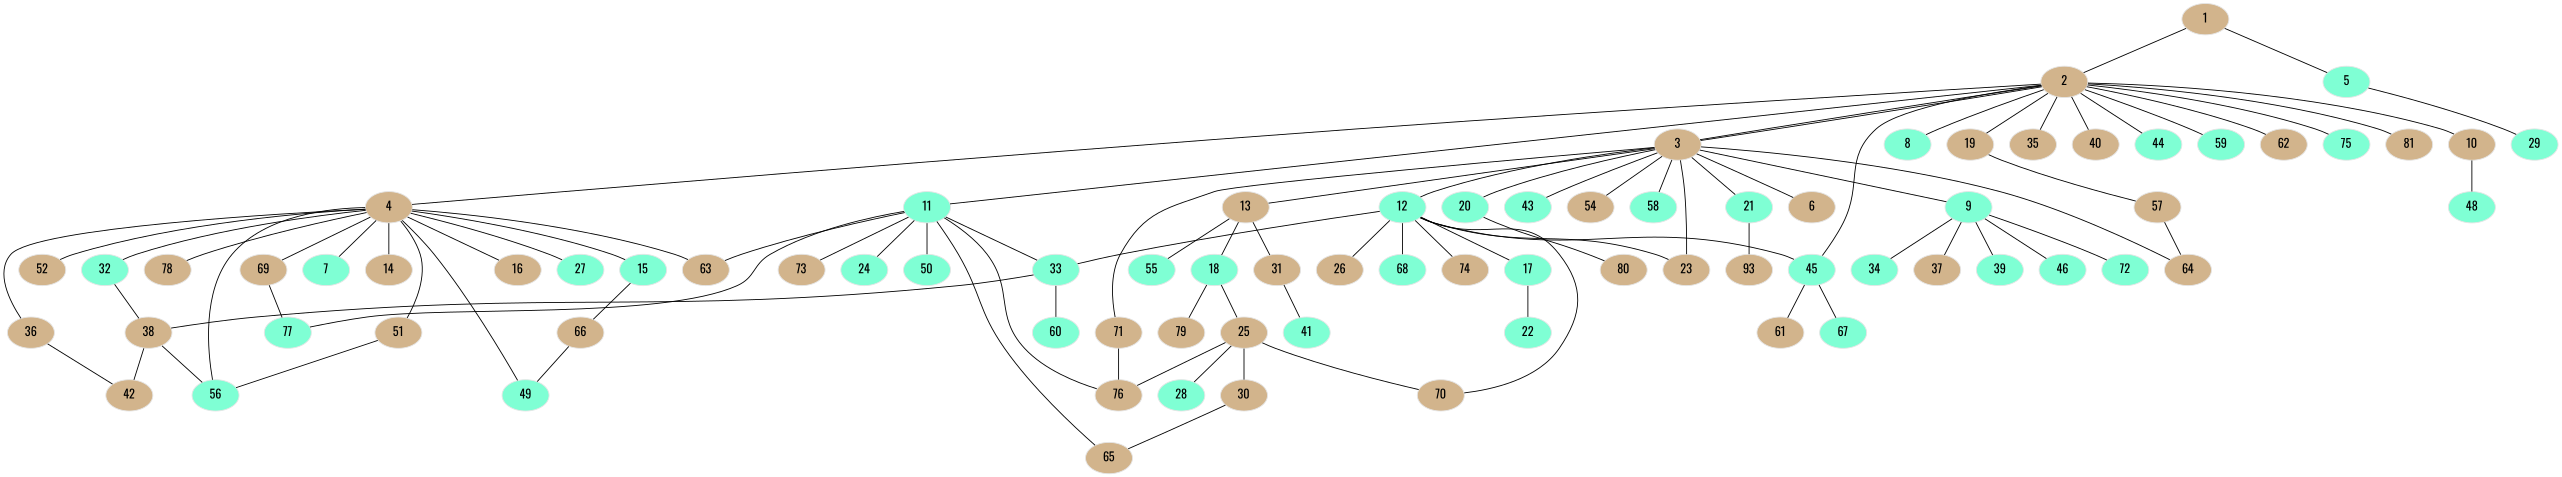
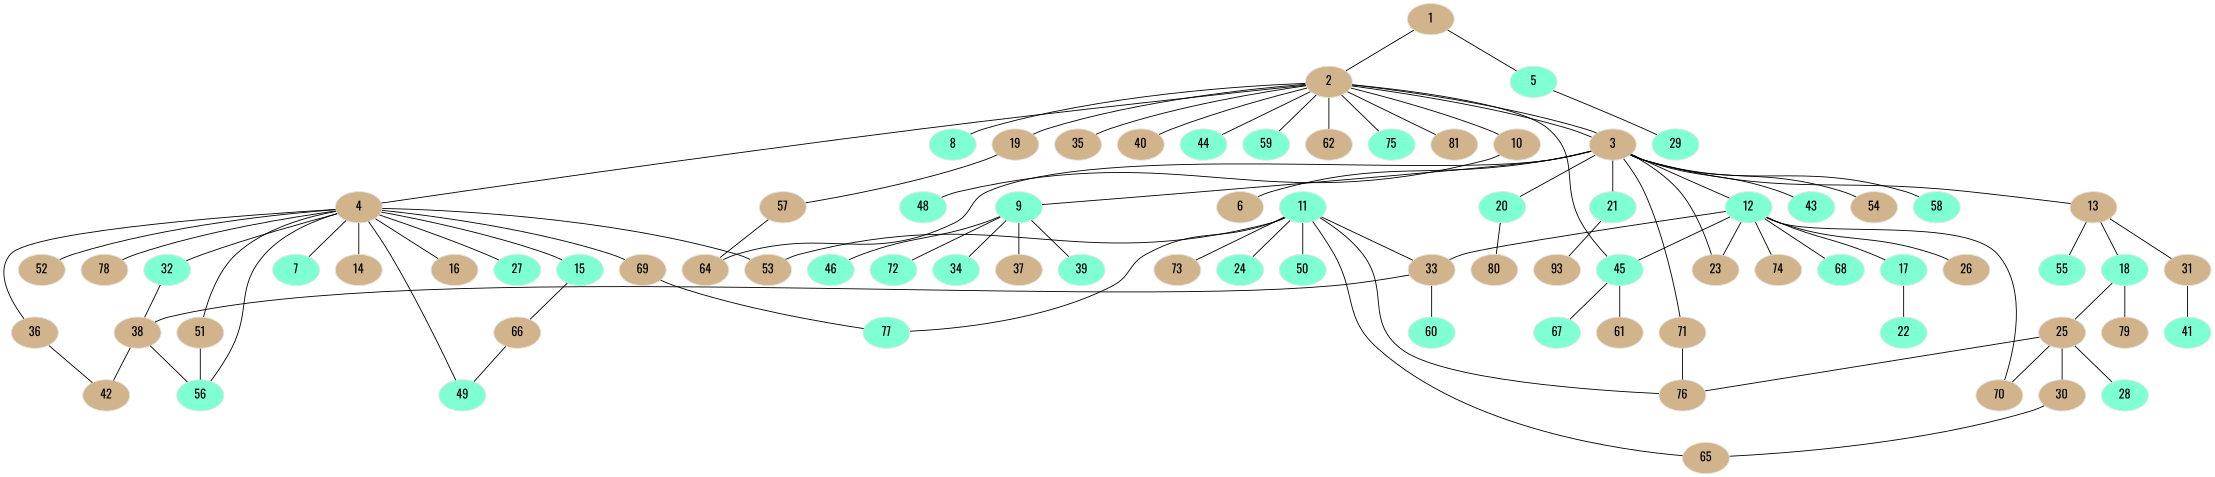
edge "2" -- "11": removed
node "63": label "63" -> "53"
node "33": fillcolor aquamarine -> tan
